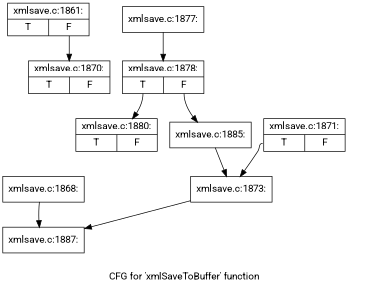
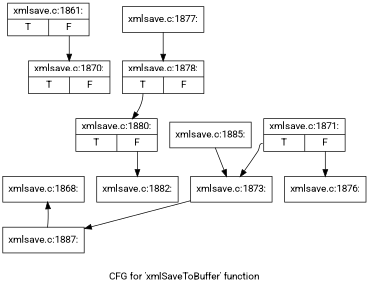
edge "xmlsave.c:1878:" -> "xmlsave.c:1885:": removed
node "xmlsave.c:1882:": added
node "xmlsave.c:1876:": added
edge "xmlsave.c:1868:" -> "xmlsave.c:1887:": reversed
